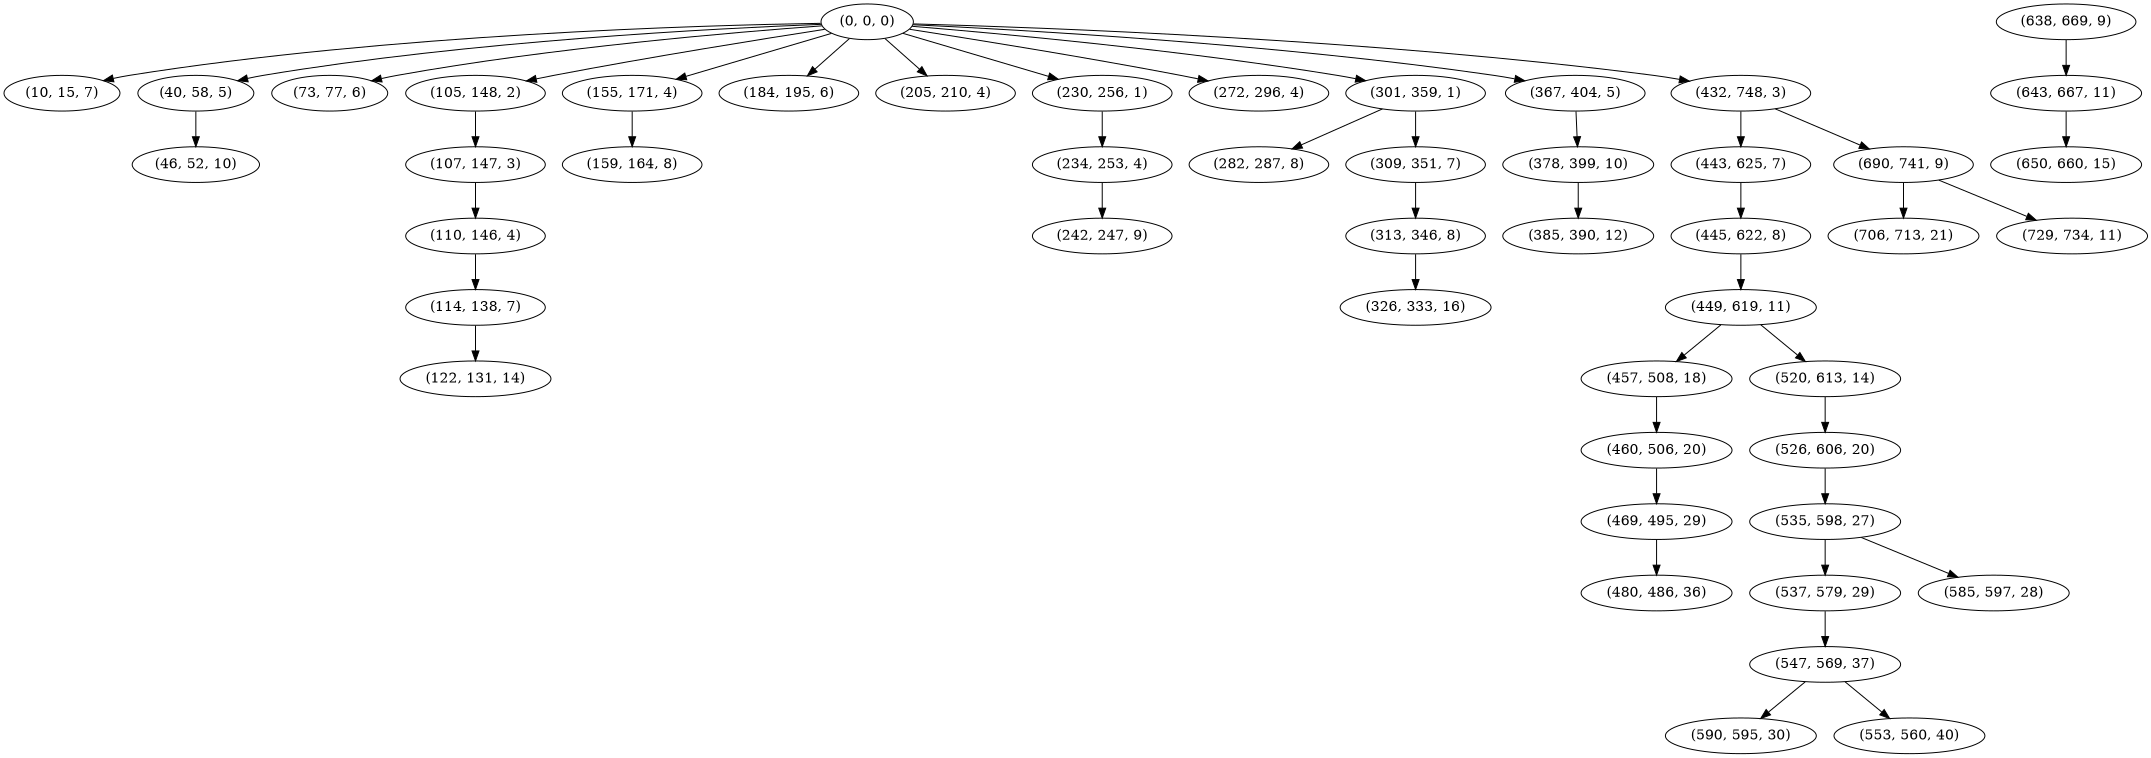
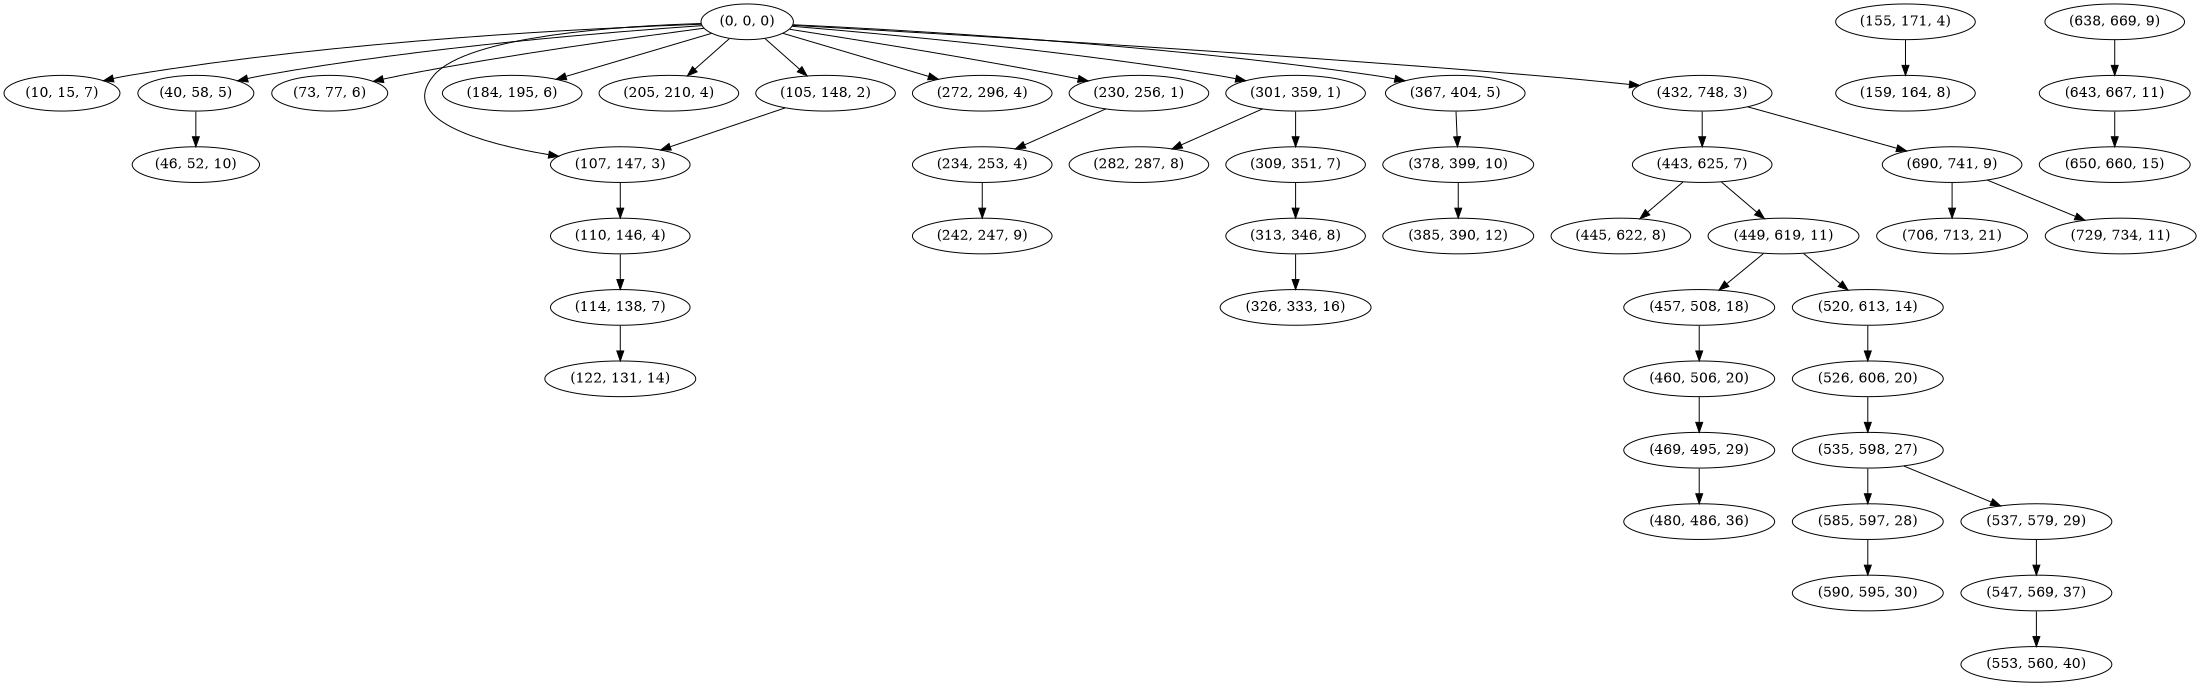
edge "(0, 0, 0)" -> "(155, 171, 4)": now "(0, 0, 0)" -> "(107, 147, 3)"
edge "(445, 622, 8)" -> "(449, 619, 11)": now "(443, 625, 7)" -> "(449, 619, 11)"
edge "(547, 569, 37)" -> "(590, 595, 30)": now "(585, 597, 28)" -> "(590, 595, 30)"
